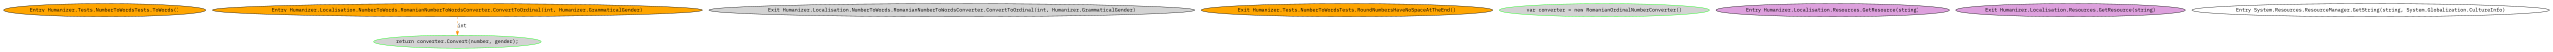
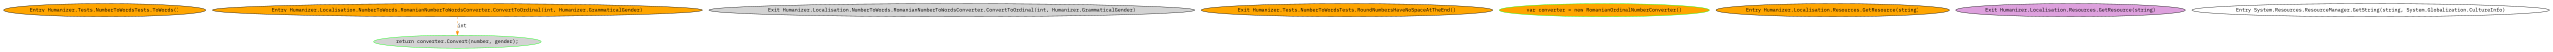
node "var converter = new RomanianOrdinalNumberConverter()": fillcolor lightgrey -> orange
node "Entry Humanizer.Localisation.Resources.GetResource(string)": fillcolor plum -> orange
